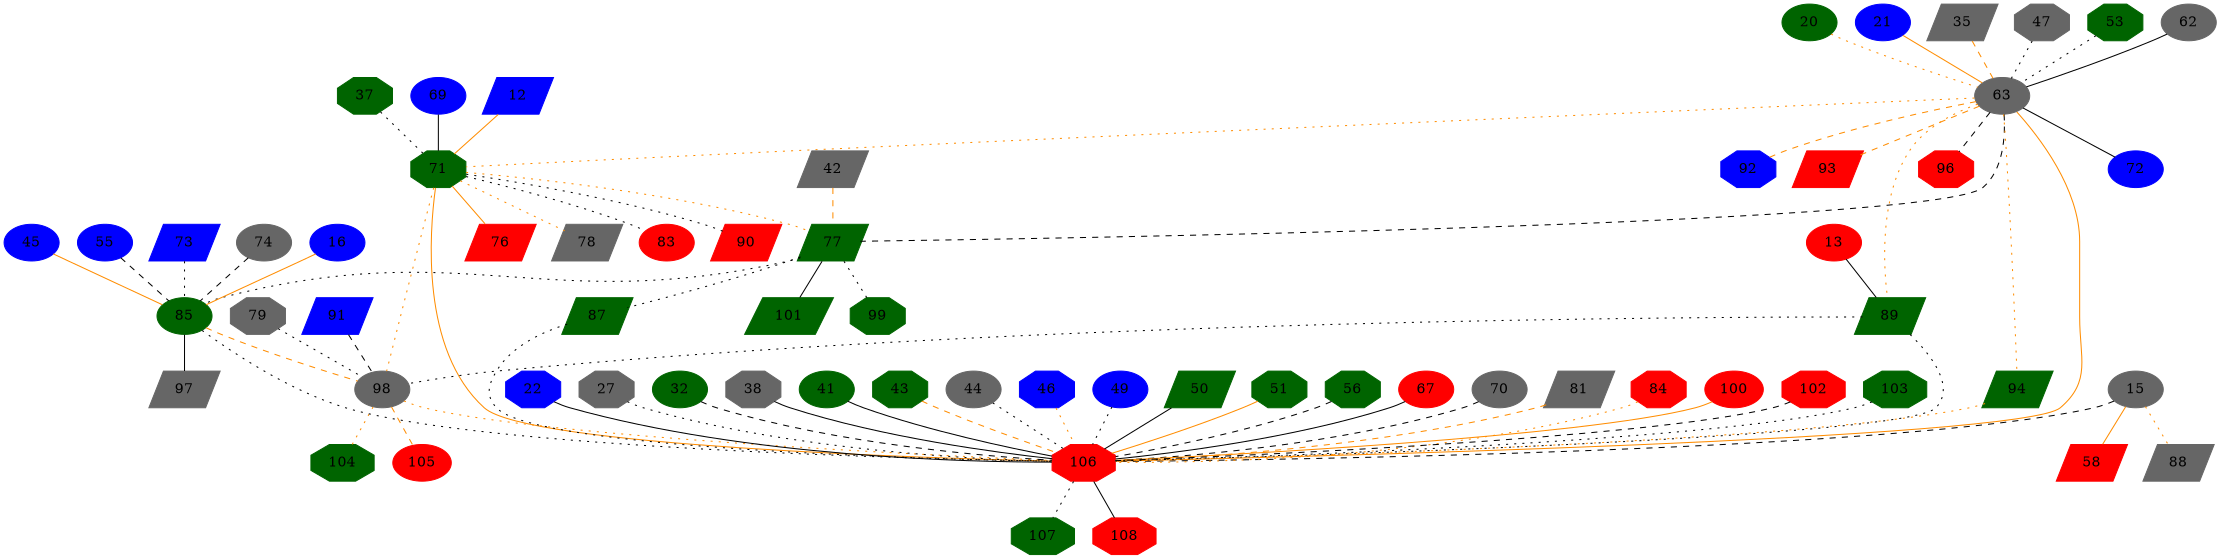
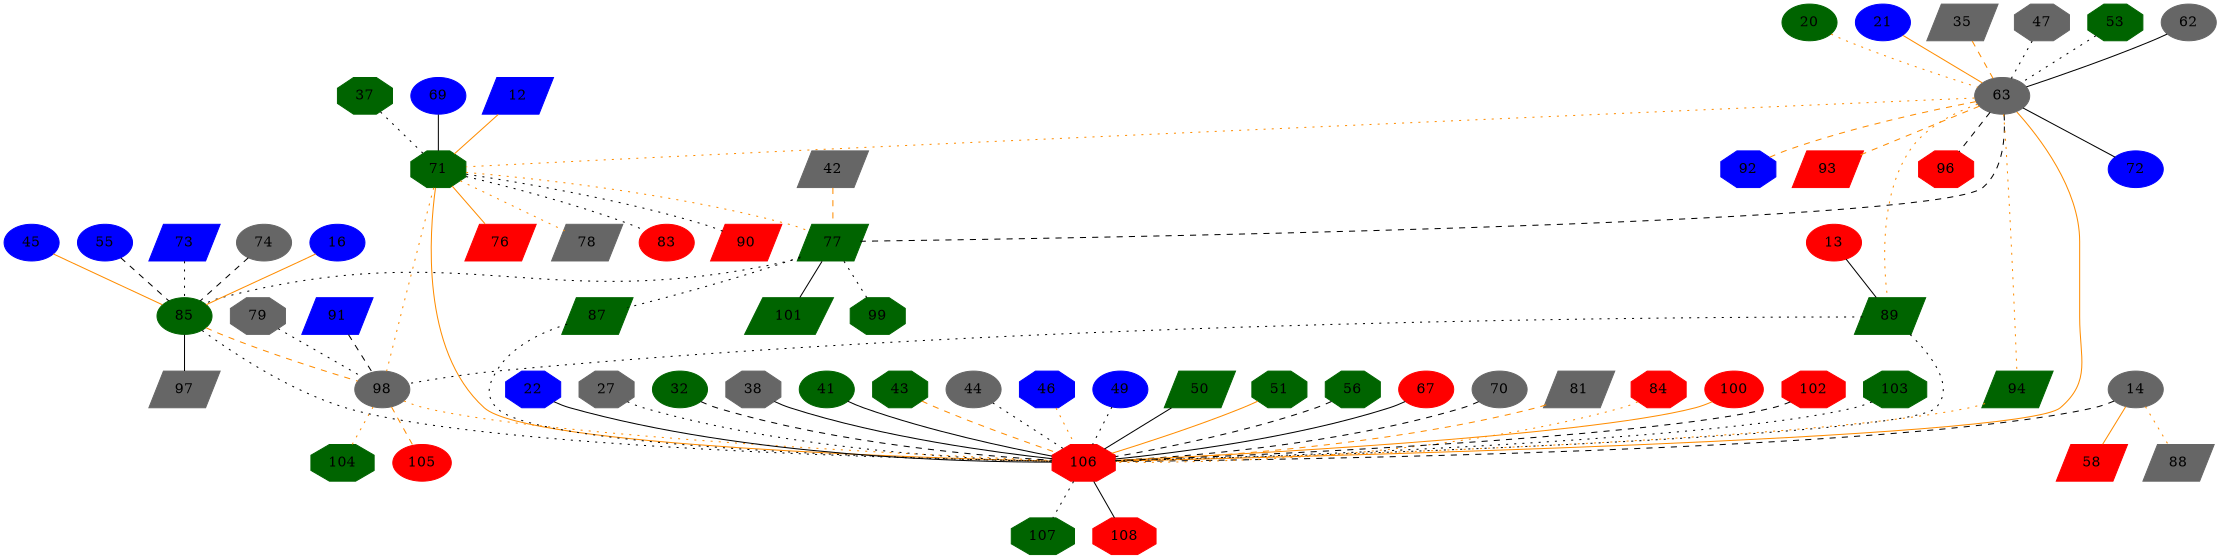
node "15": label "15" -> "14"
